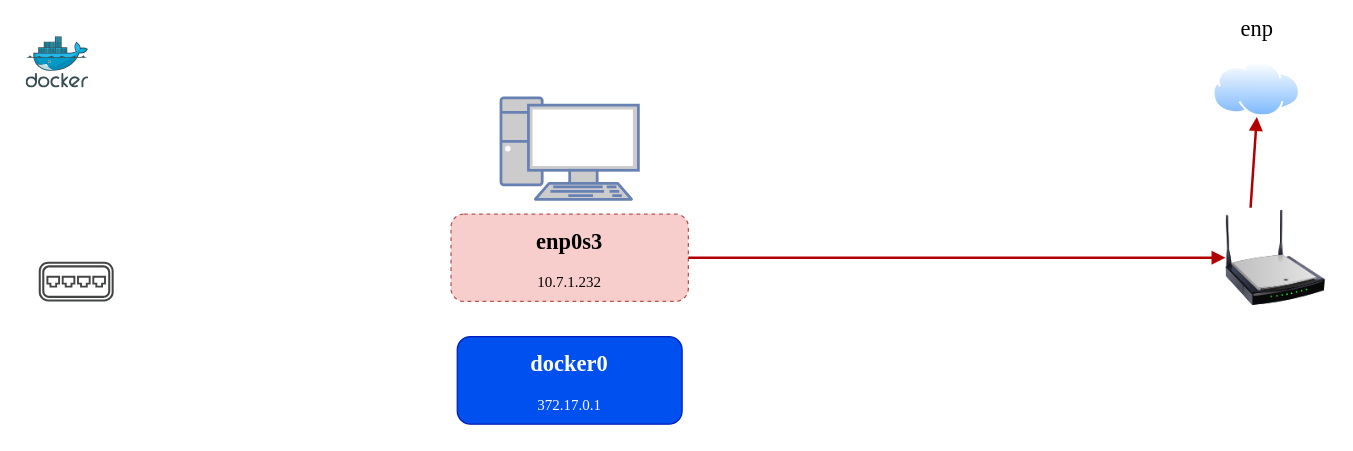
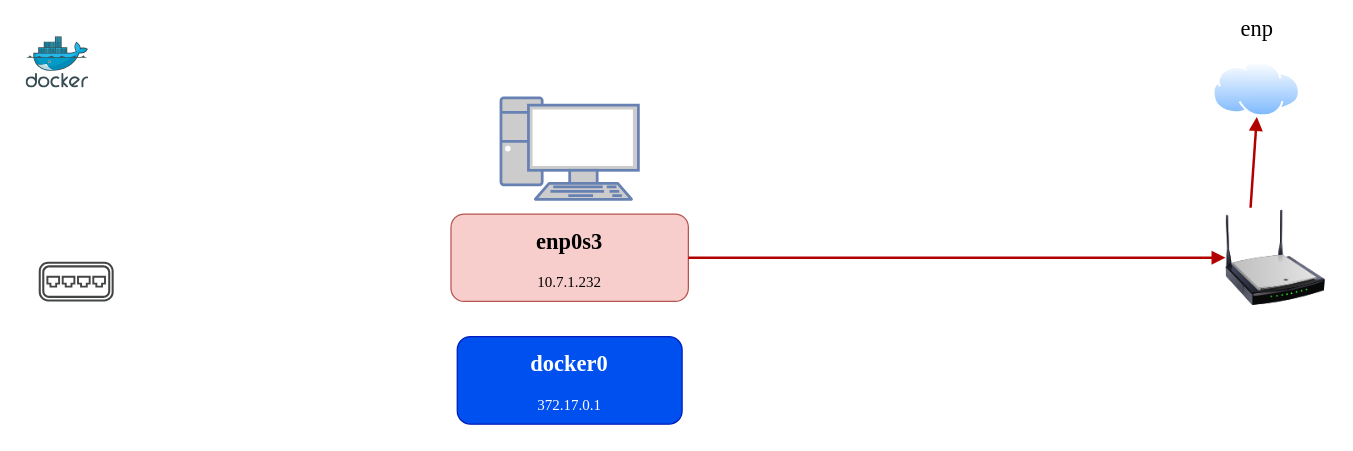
node "enp0s310.7.1.232": style dashed -> solid
